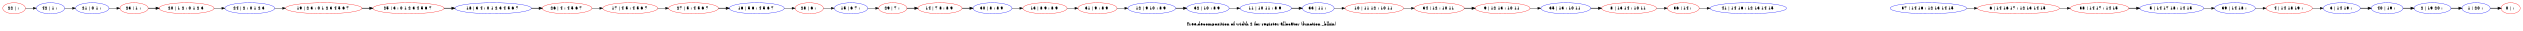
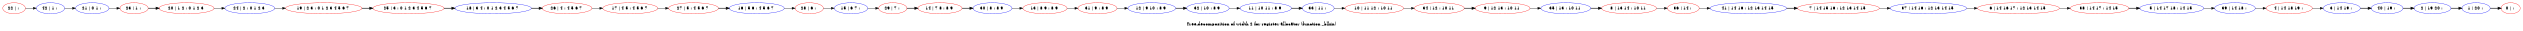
node "7 | 14 15 16 : 12 13 14 15": added
